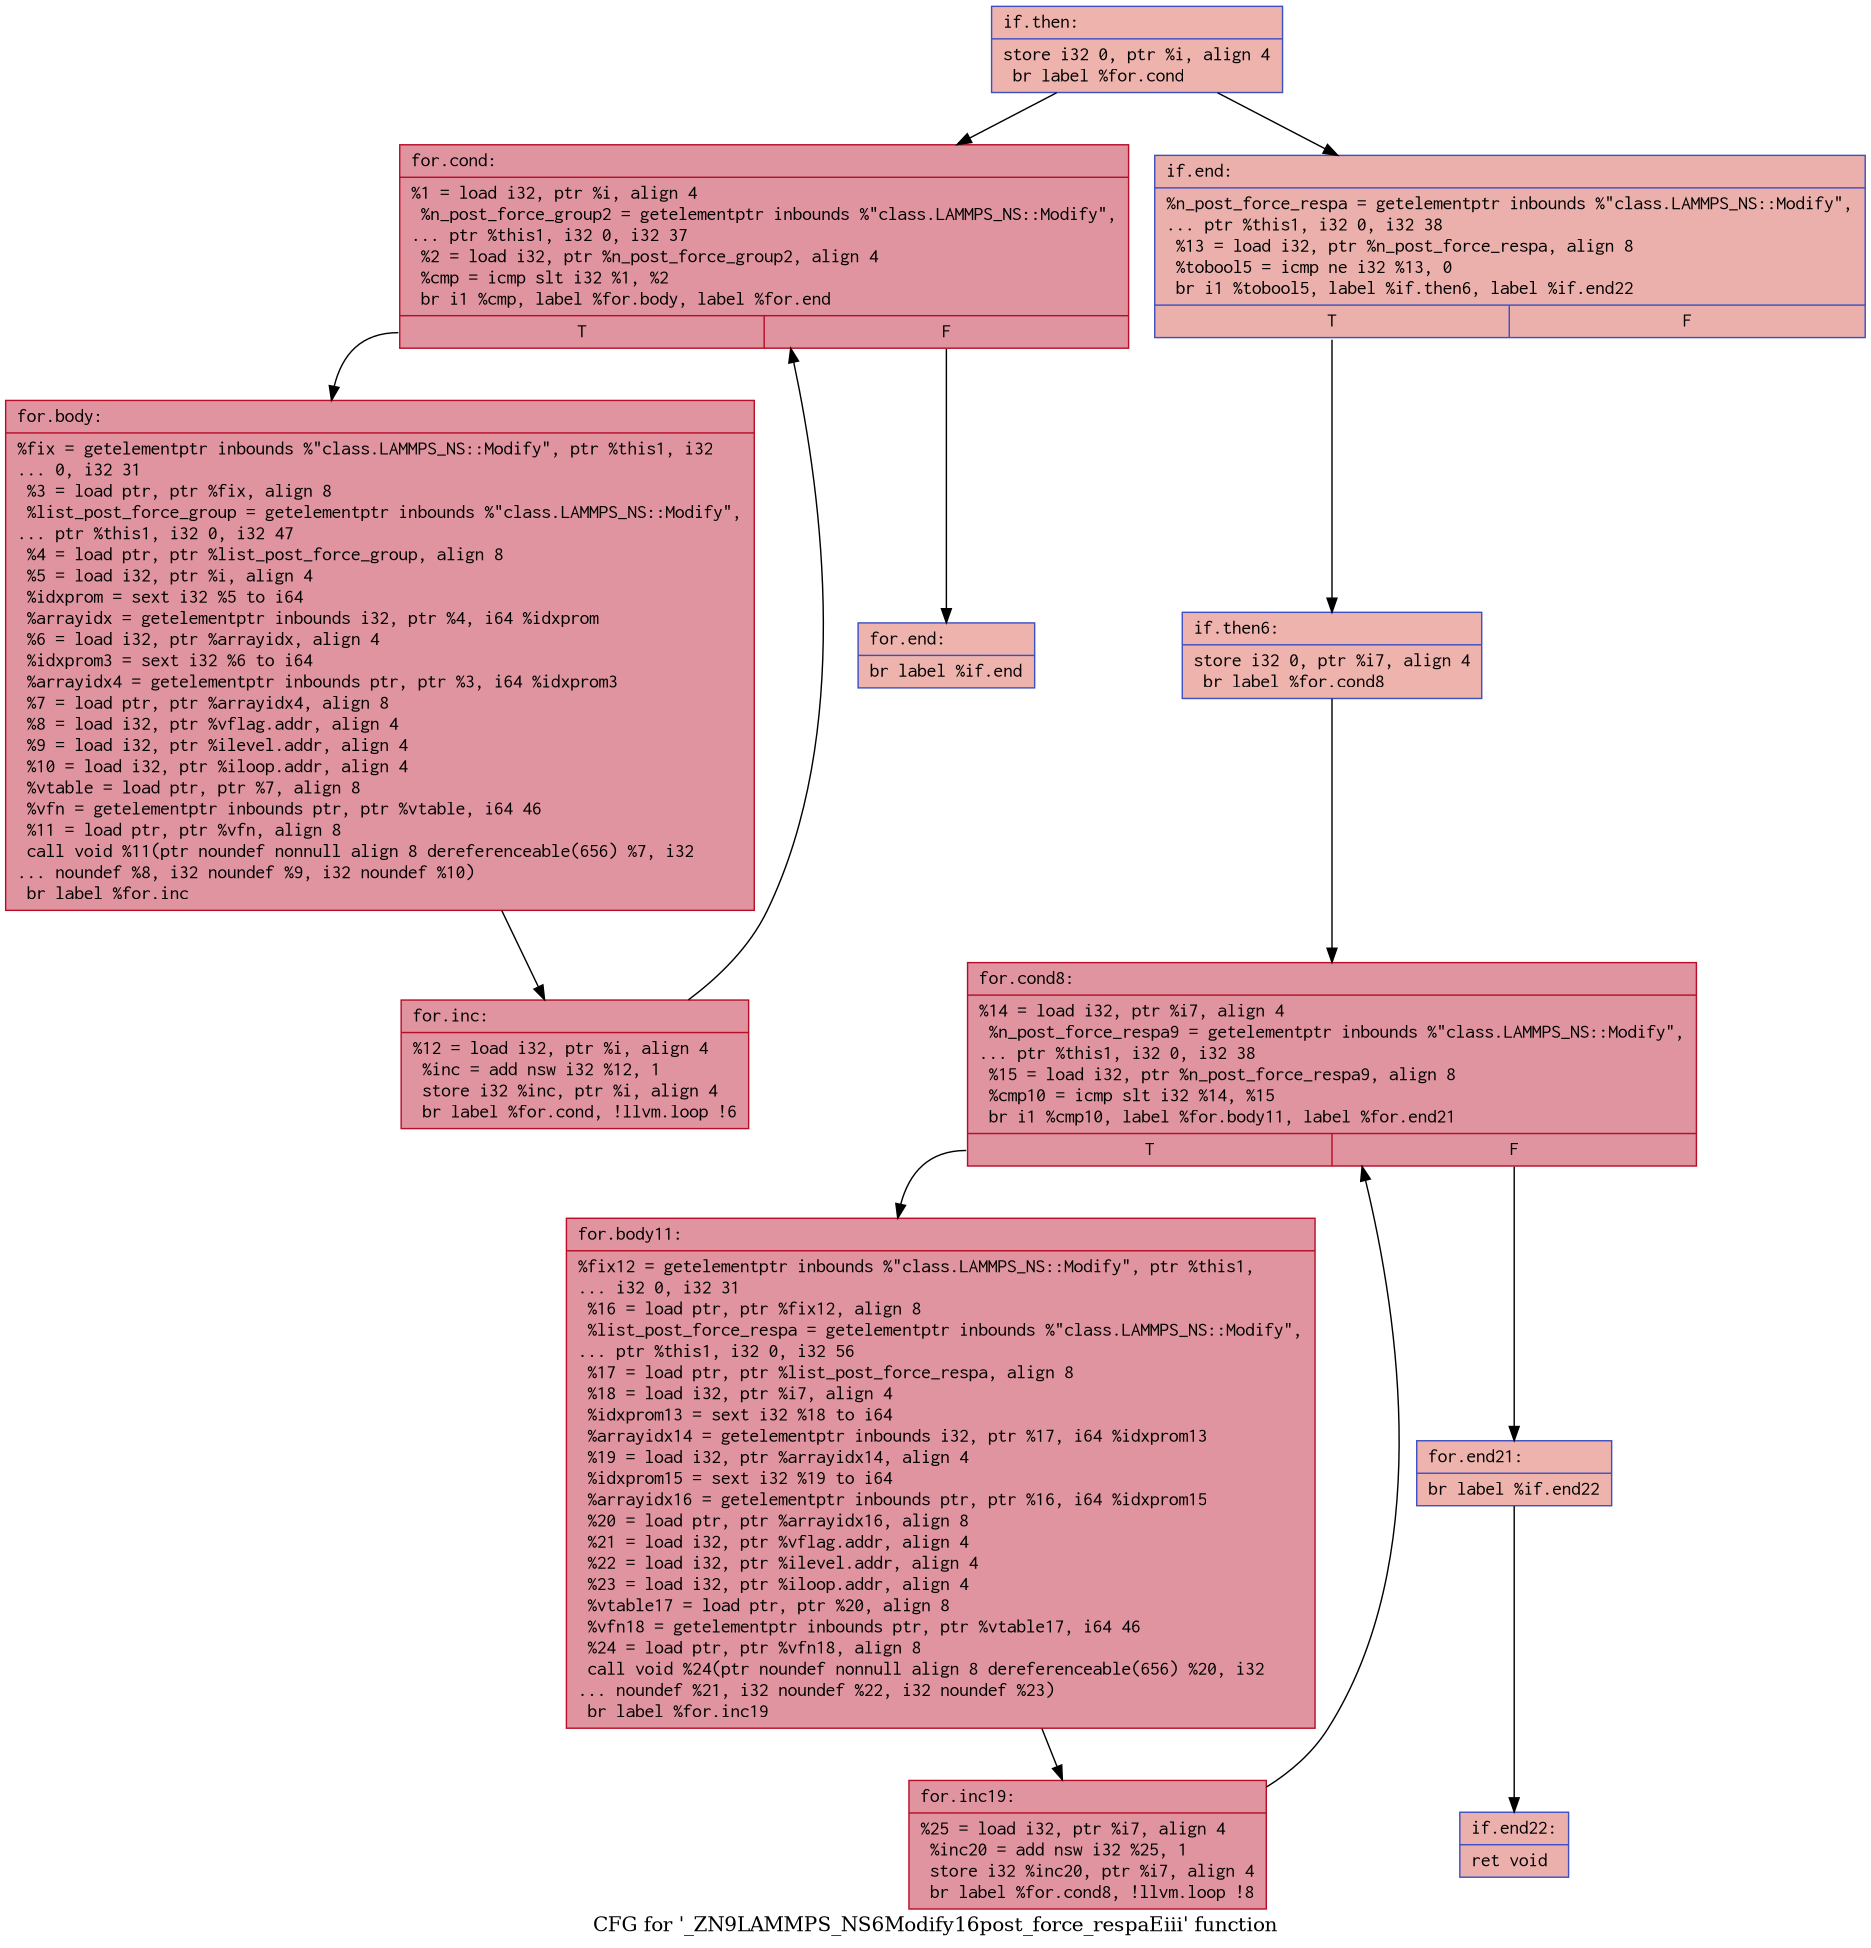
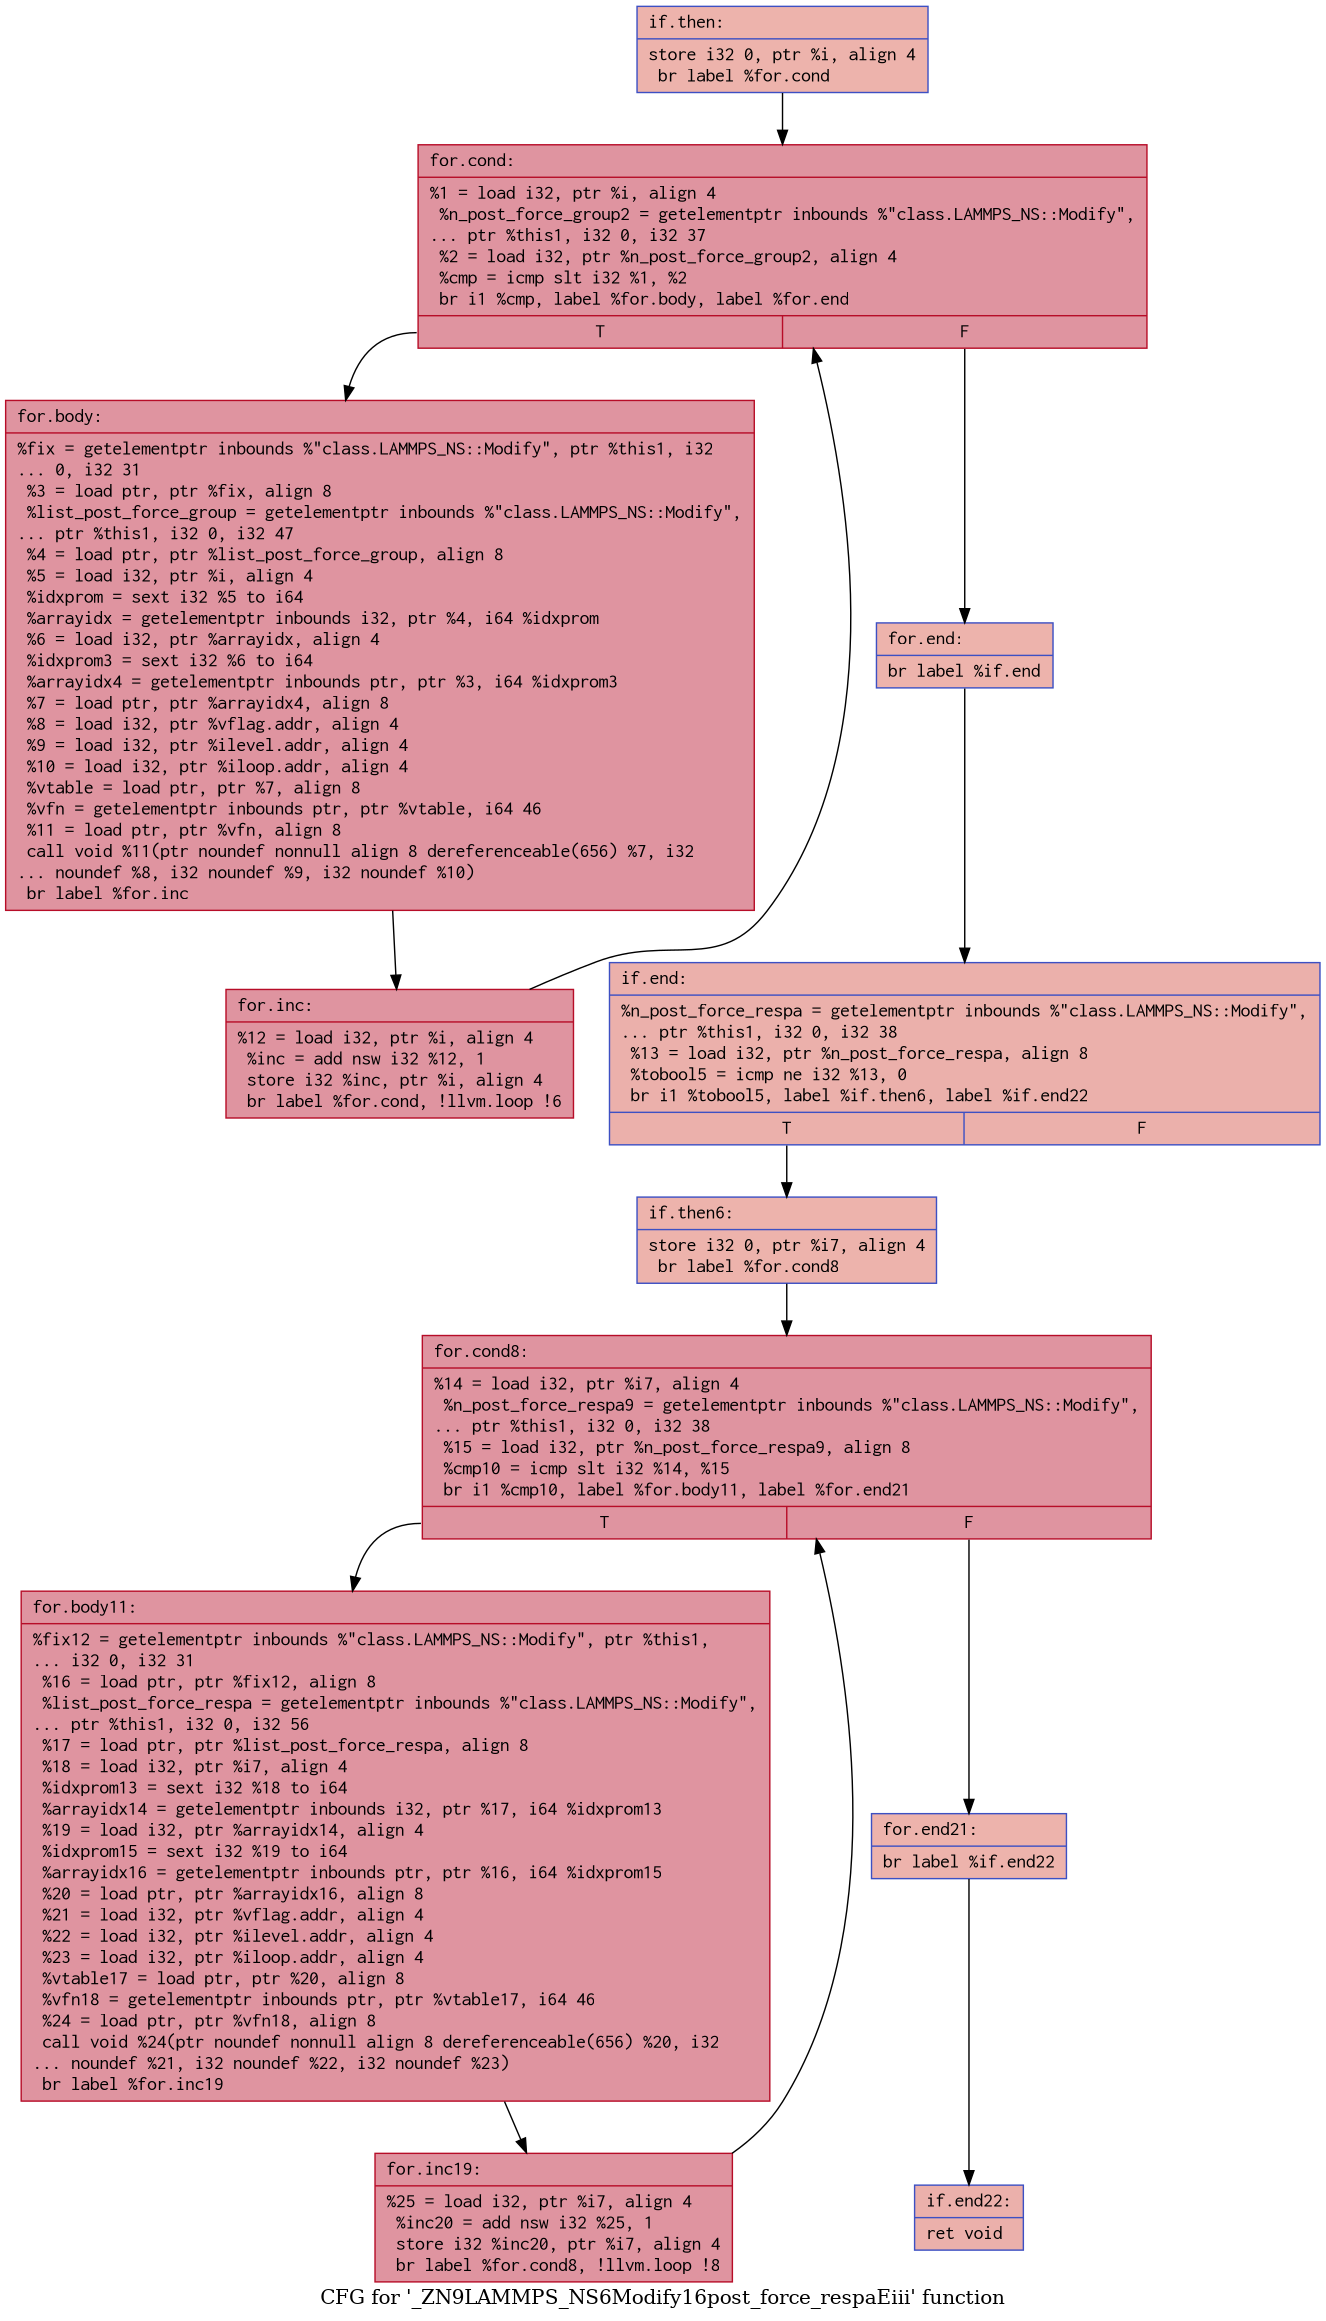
edge "if.then:" -> "if.end:": now "for.end:" -> "if.end:"
